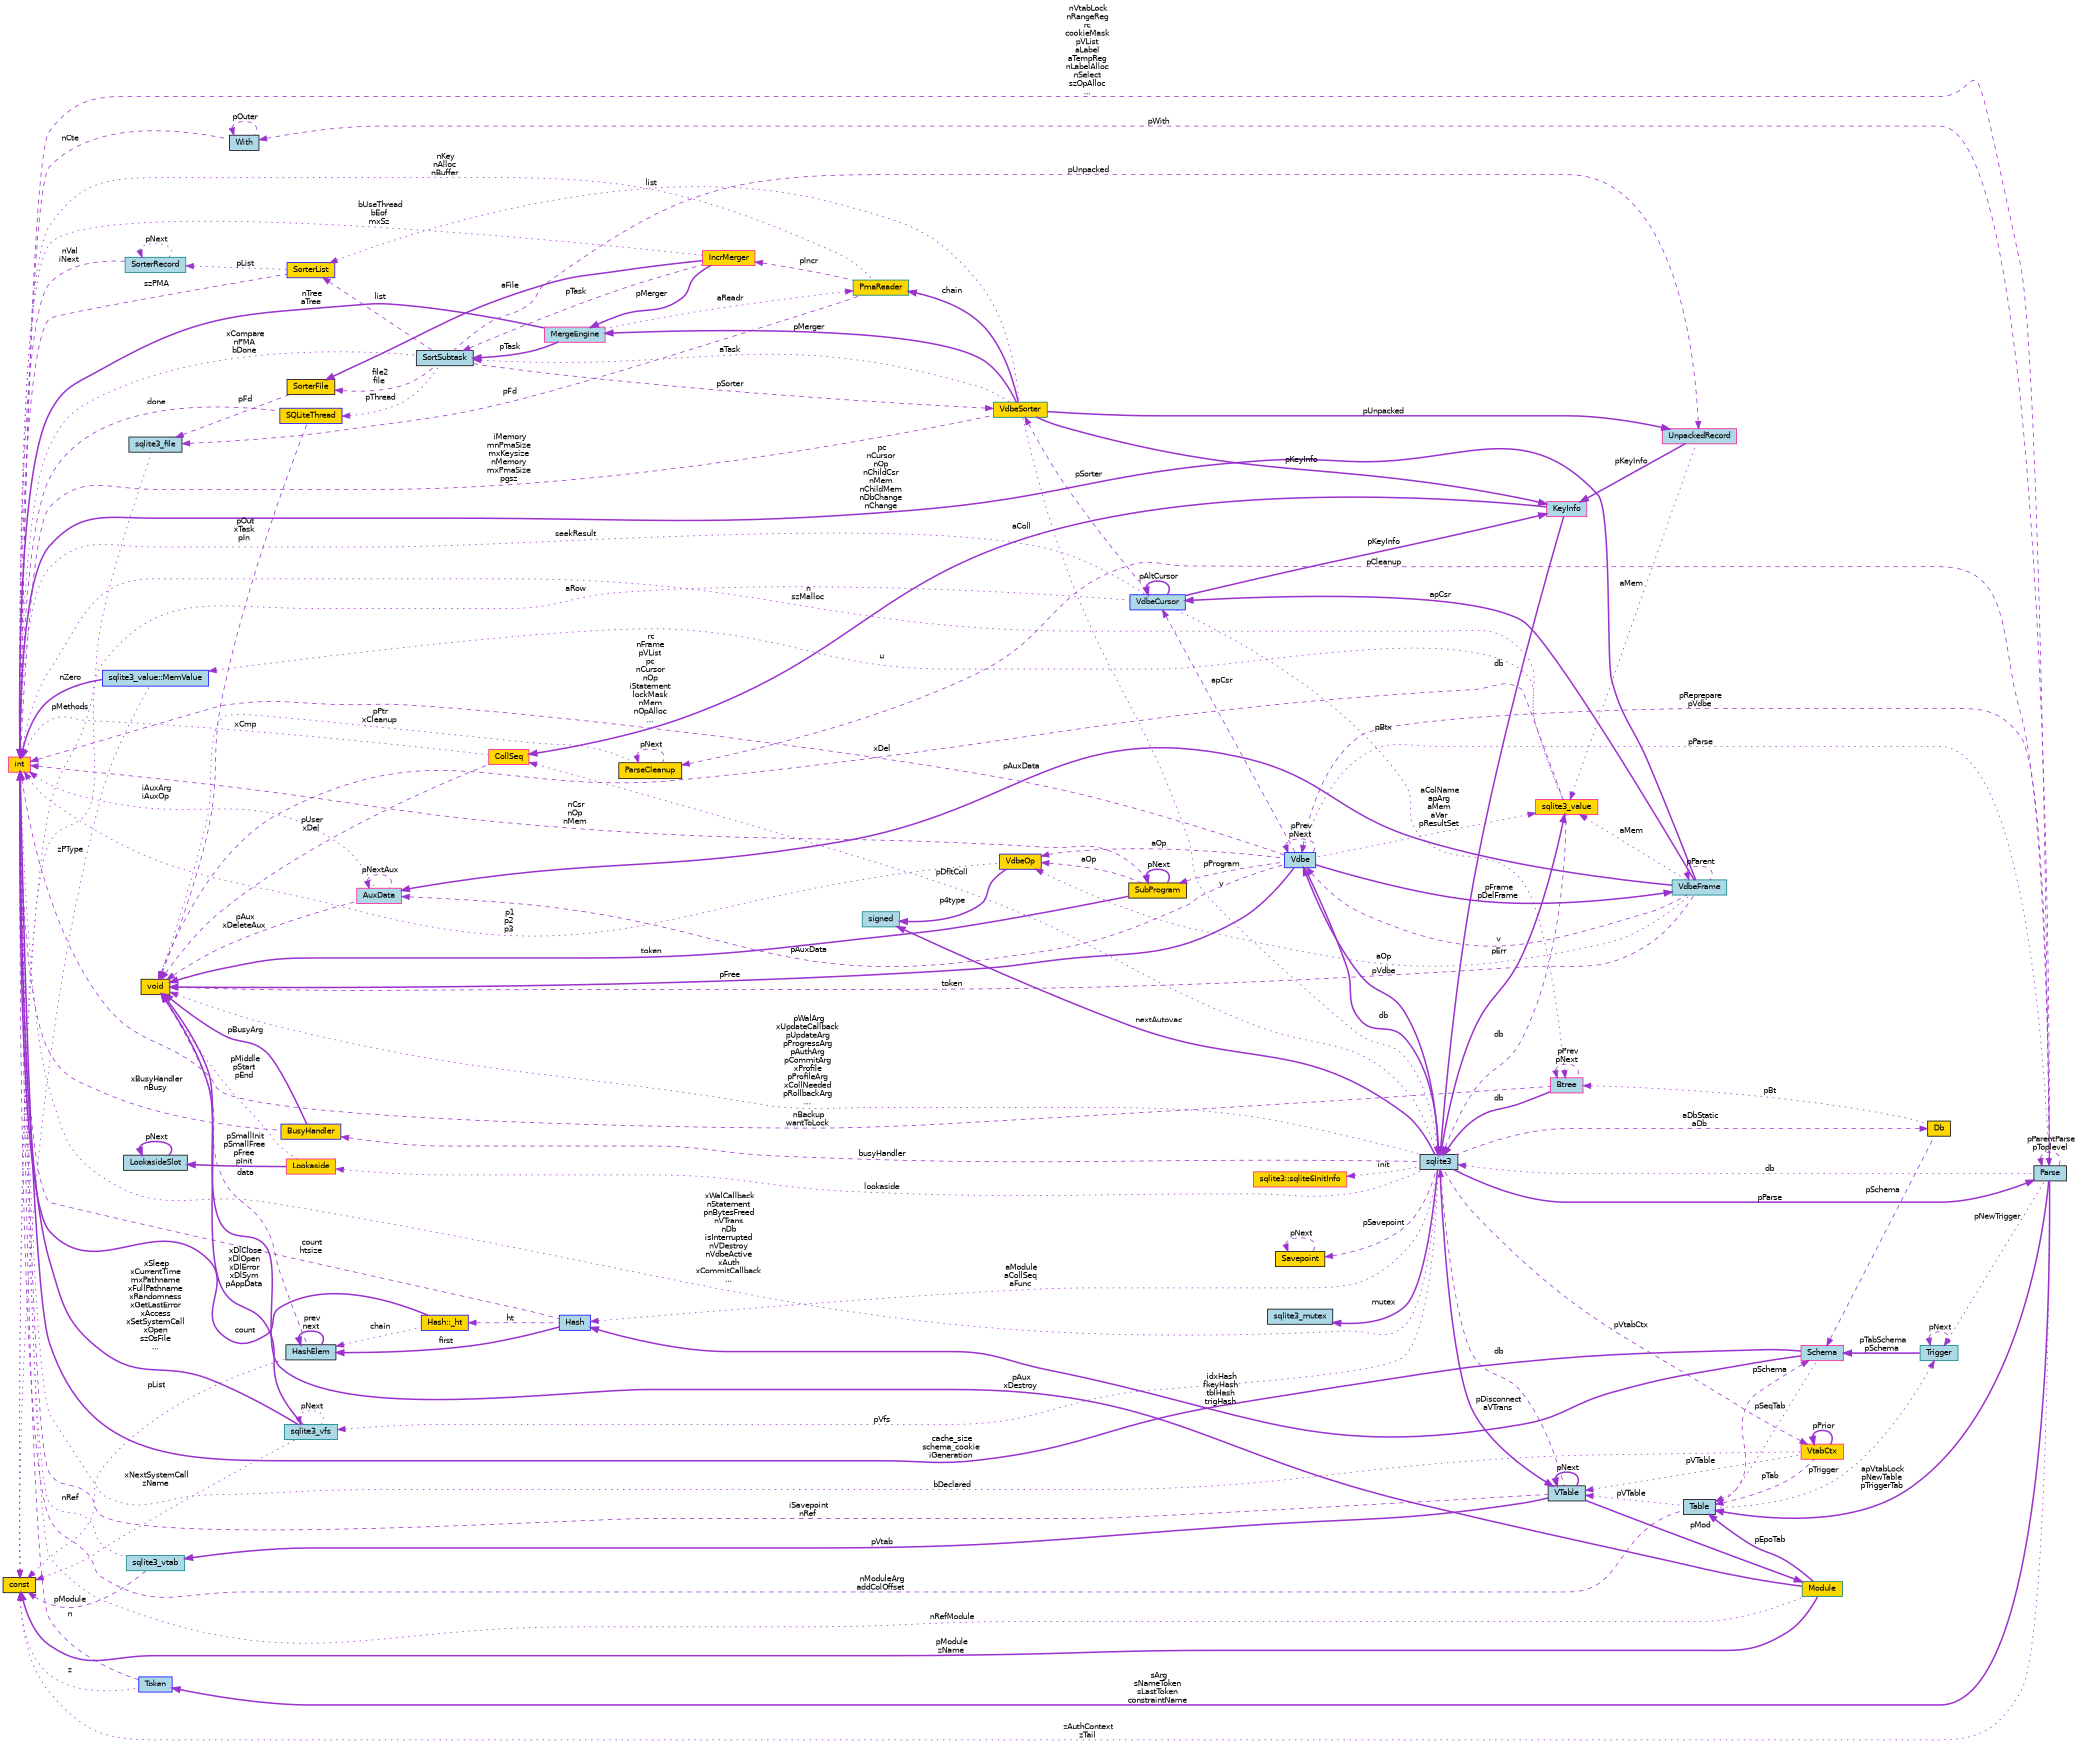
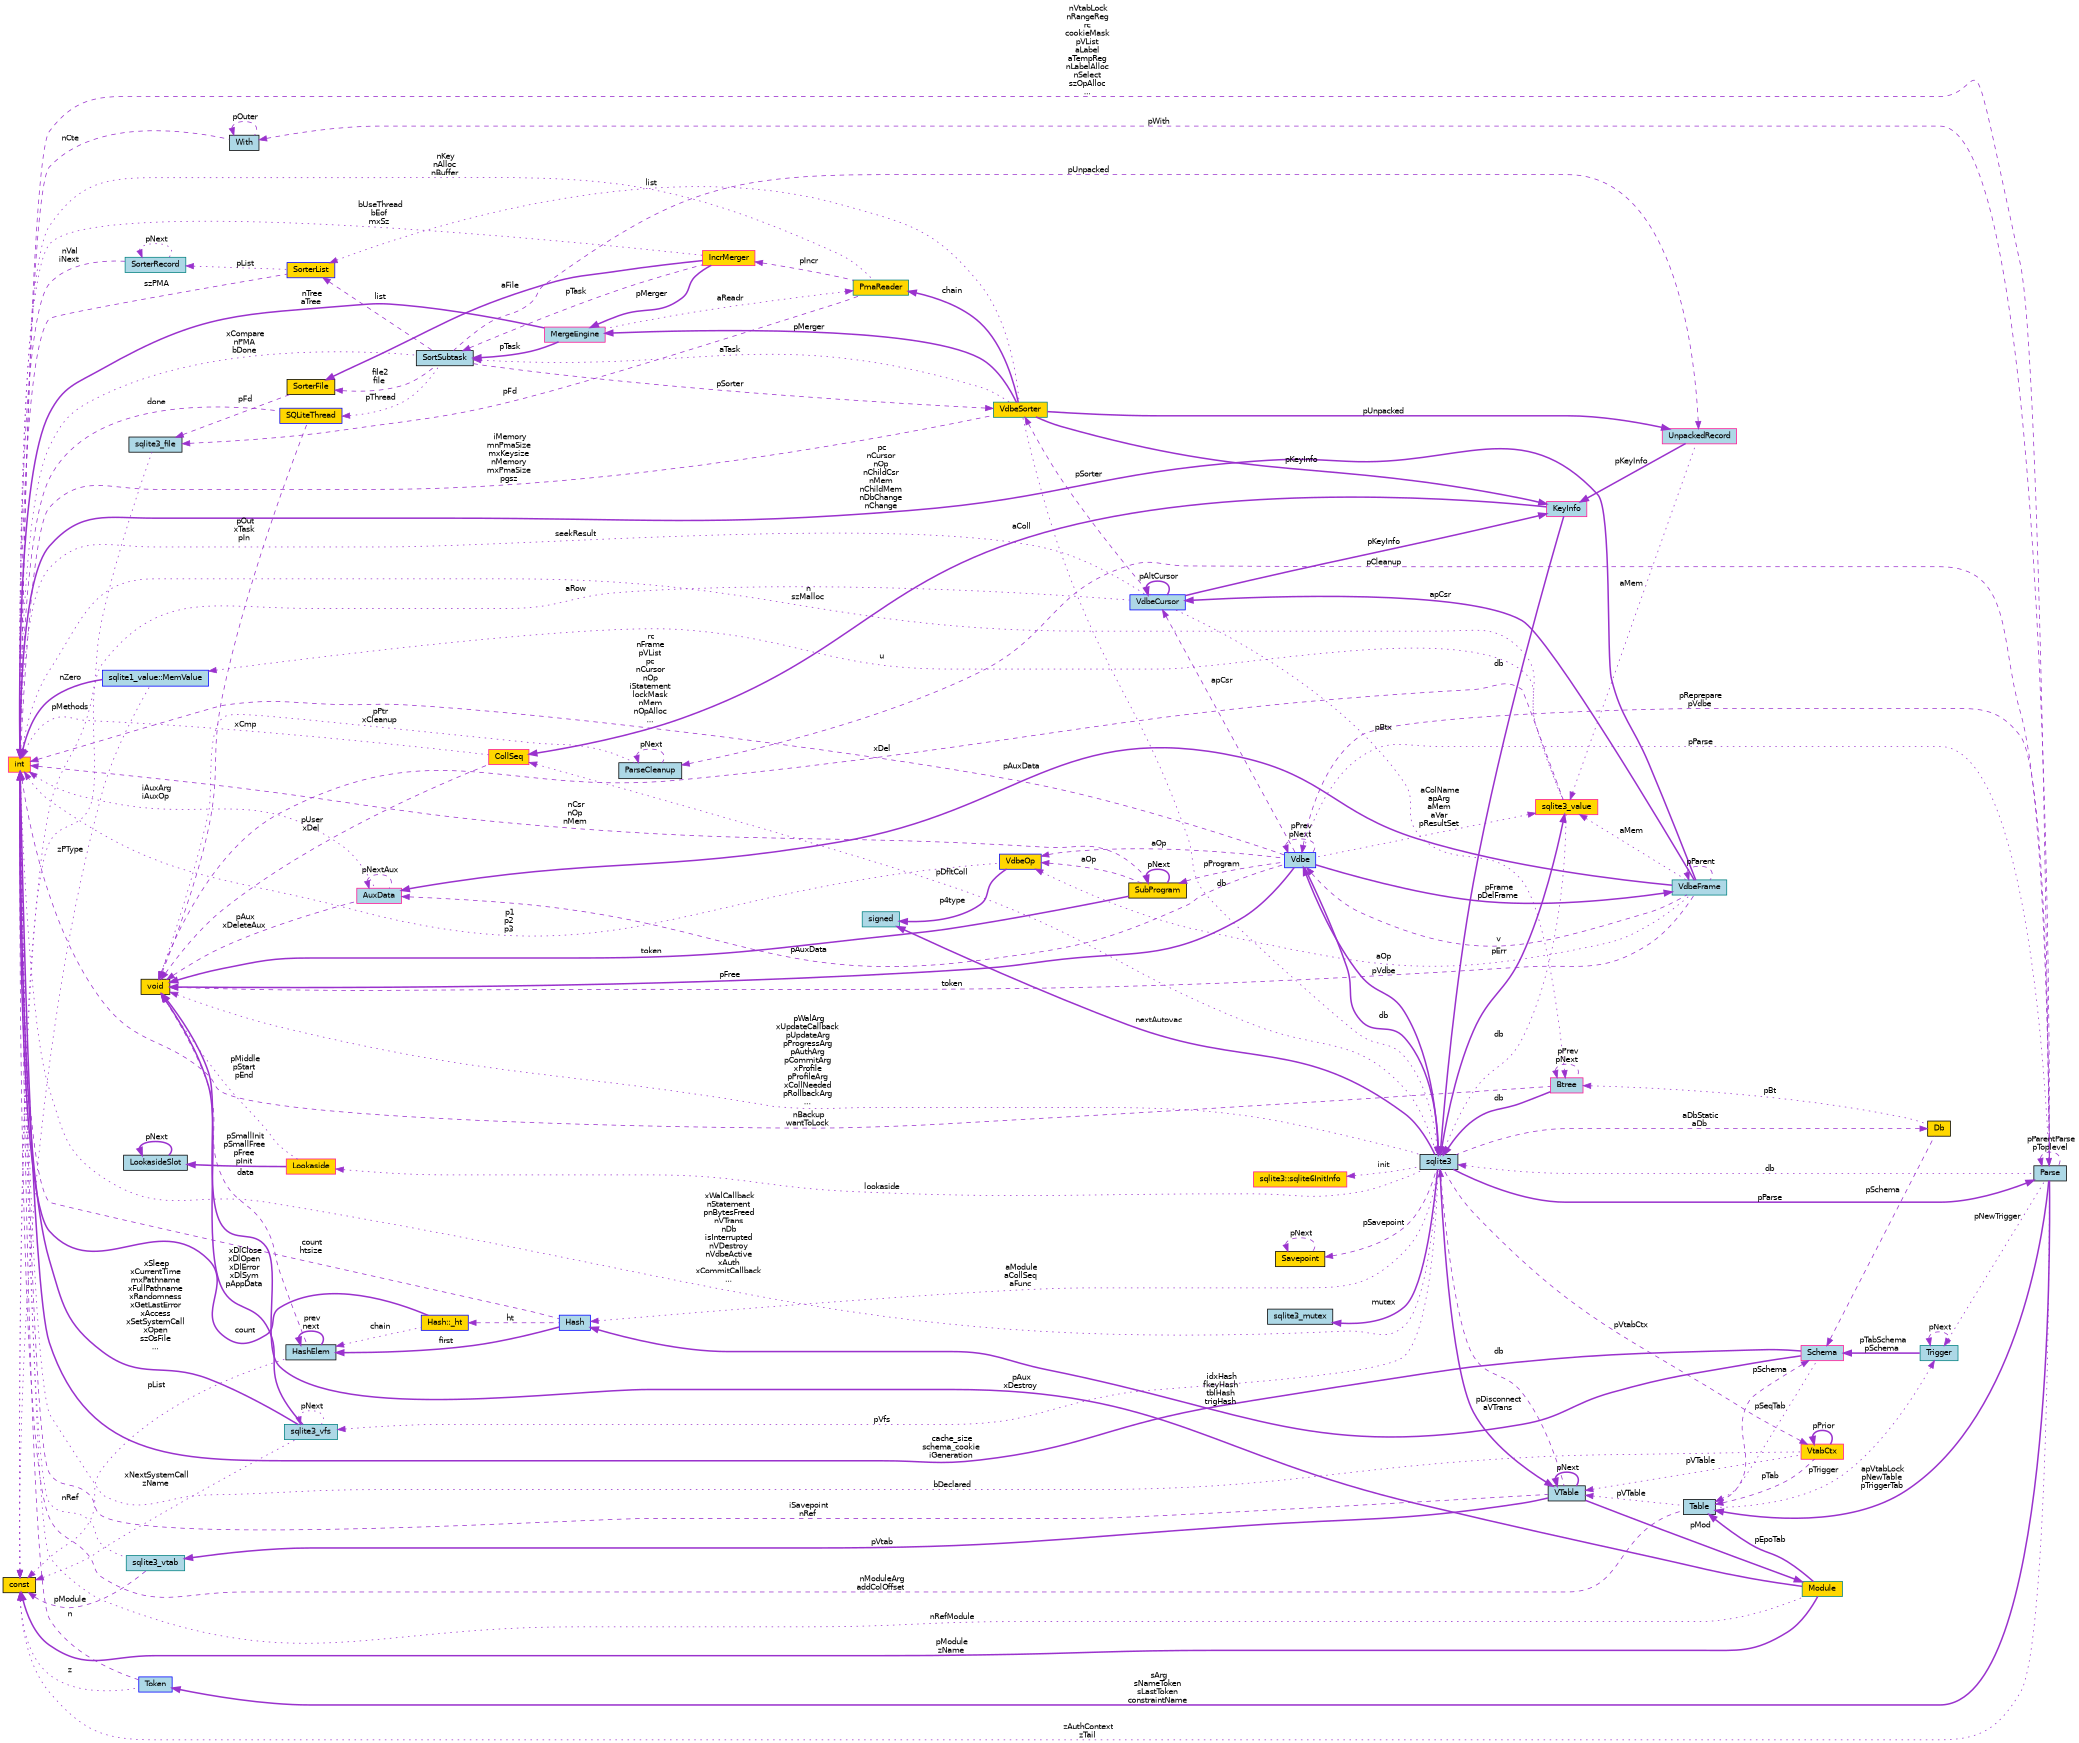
node "sqlite3_value::MemValue": label "sqlite3_value::MemValue" -> "sqlite1_value::MemValue"
node "ParseCleanup": fillcolor gold -> lightblue
edge "VdbeSorter" -> "sqlite3": label " v" -> " db"
edge "sqlite3_value" -> "sqlite3": style dashed -> dotted
node "BusyHandler": removed
